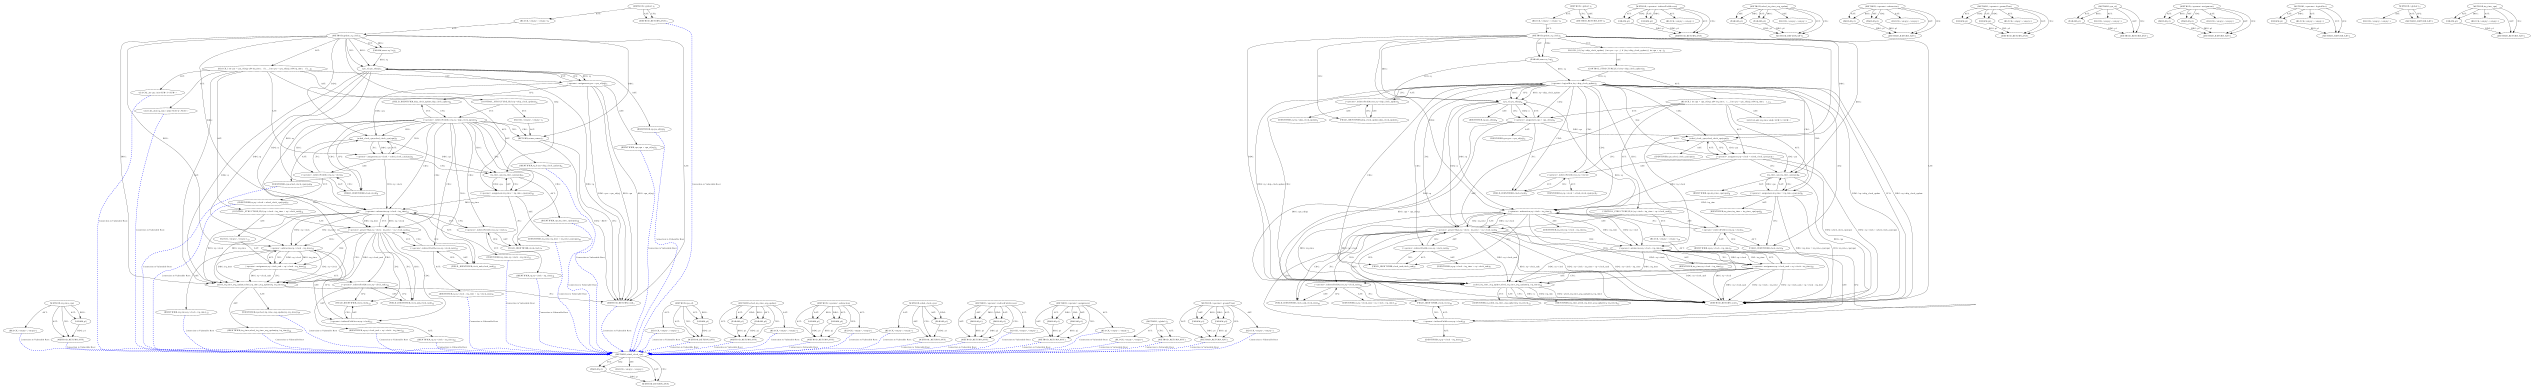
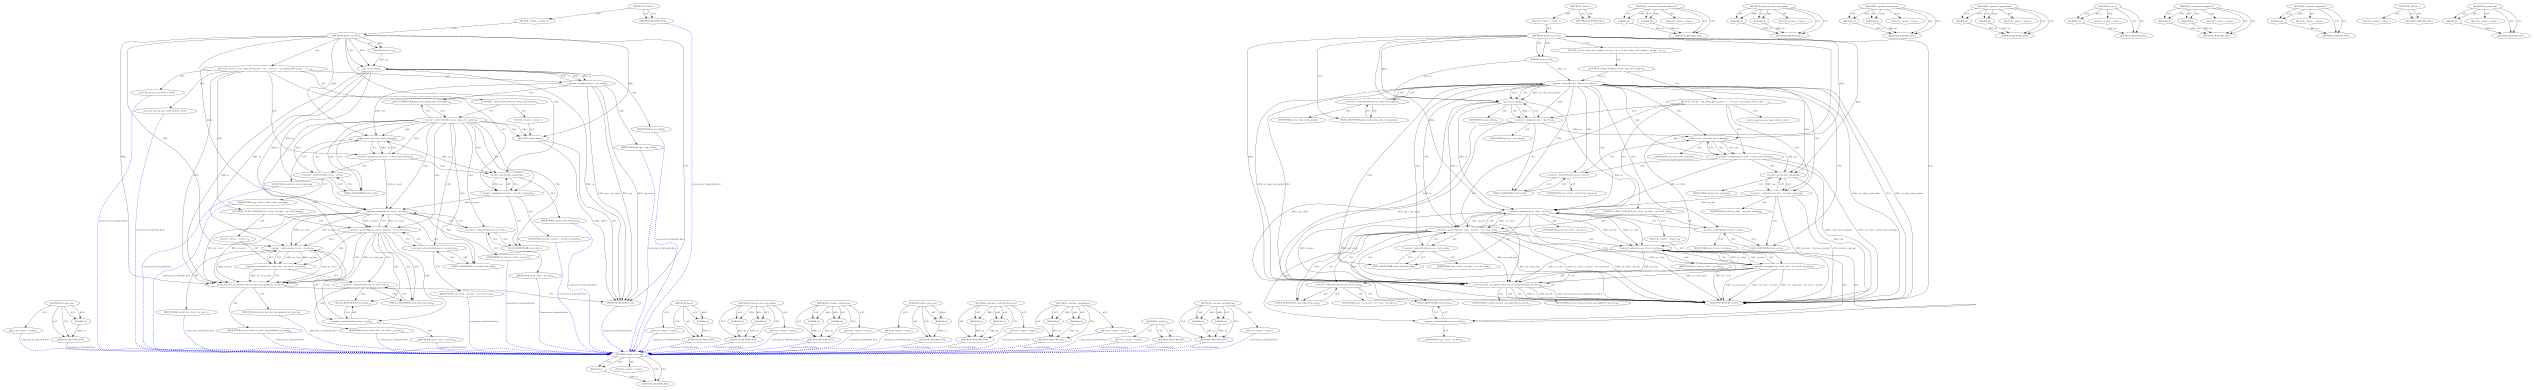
node "(IDENTIFIER,rq,if (rq->skip_clock_update))": removed
